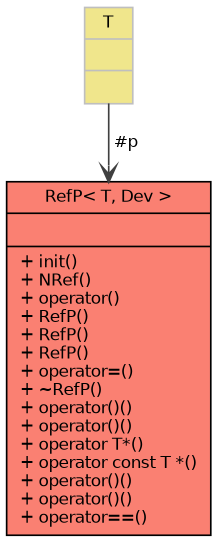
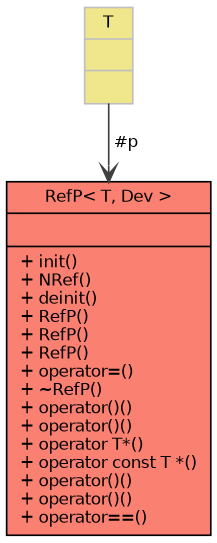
node "RefP< T, Dev >": text "+ operator()" -> "+ deinit()"
